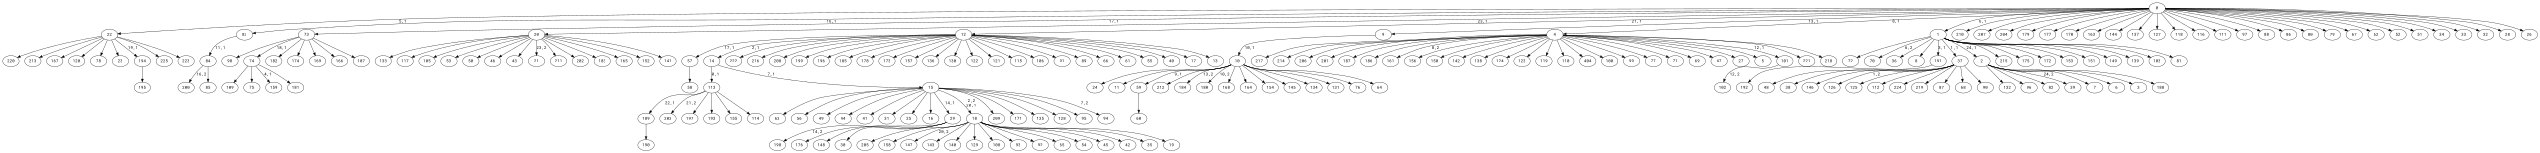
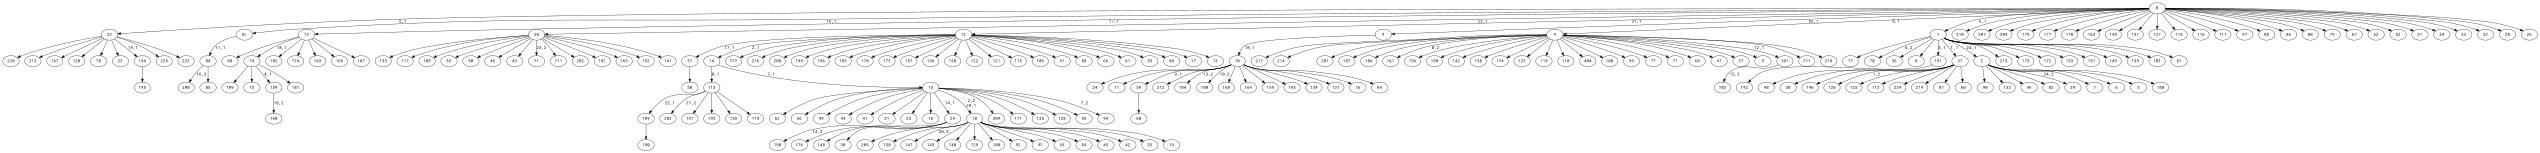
edge "0" -> "9": label "13,1" -> "83,1"
node "206": removed
edge "37" -> "90": now "2" -> "90"
node "160": added
